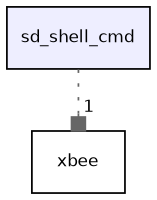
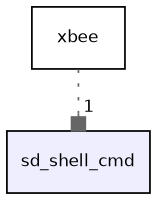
edge "sd_shell_cmd" -> "xbee": reversed
